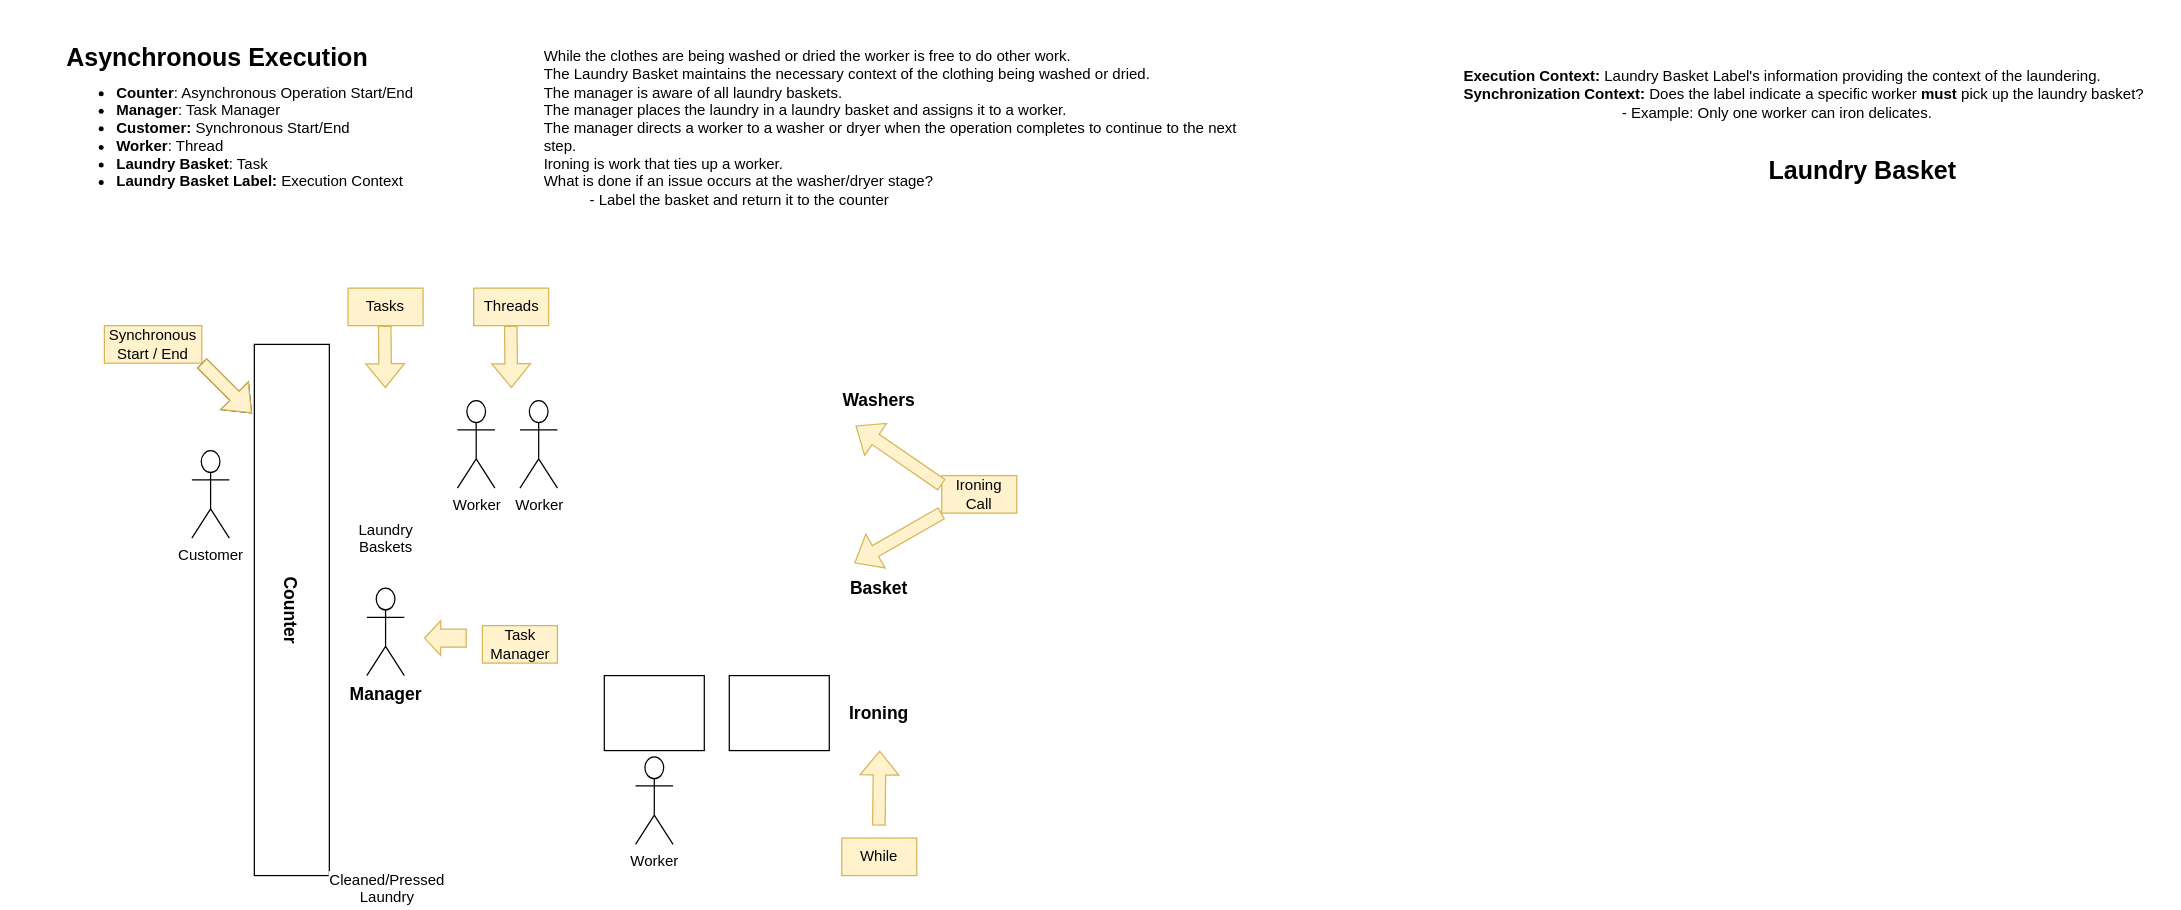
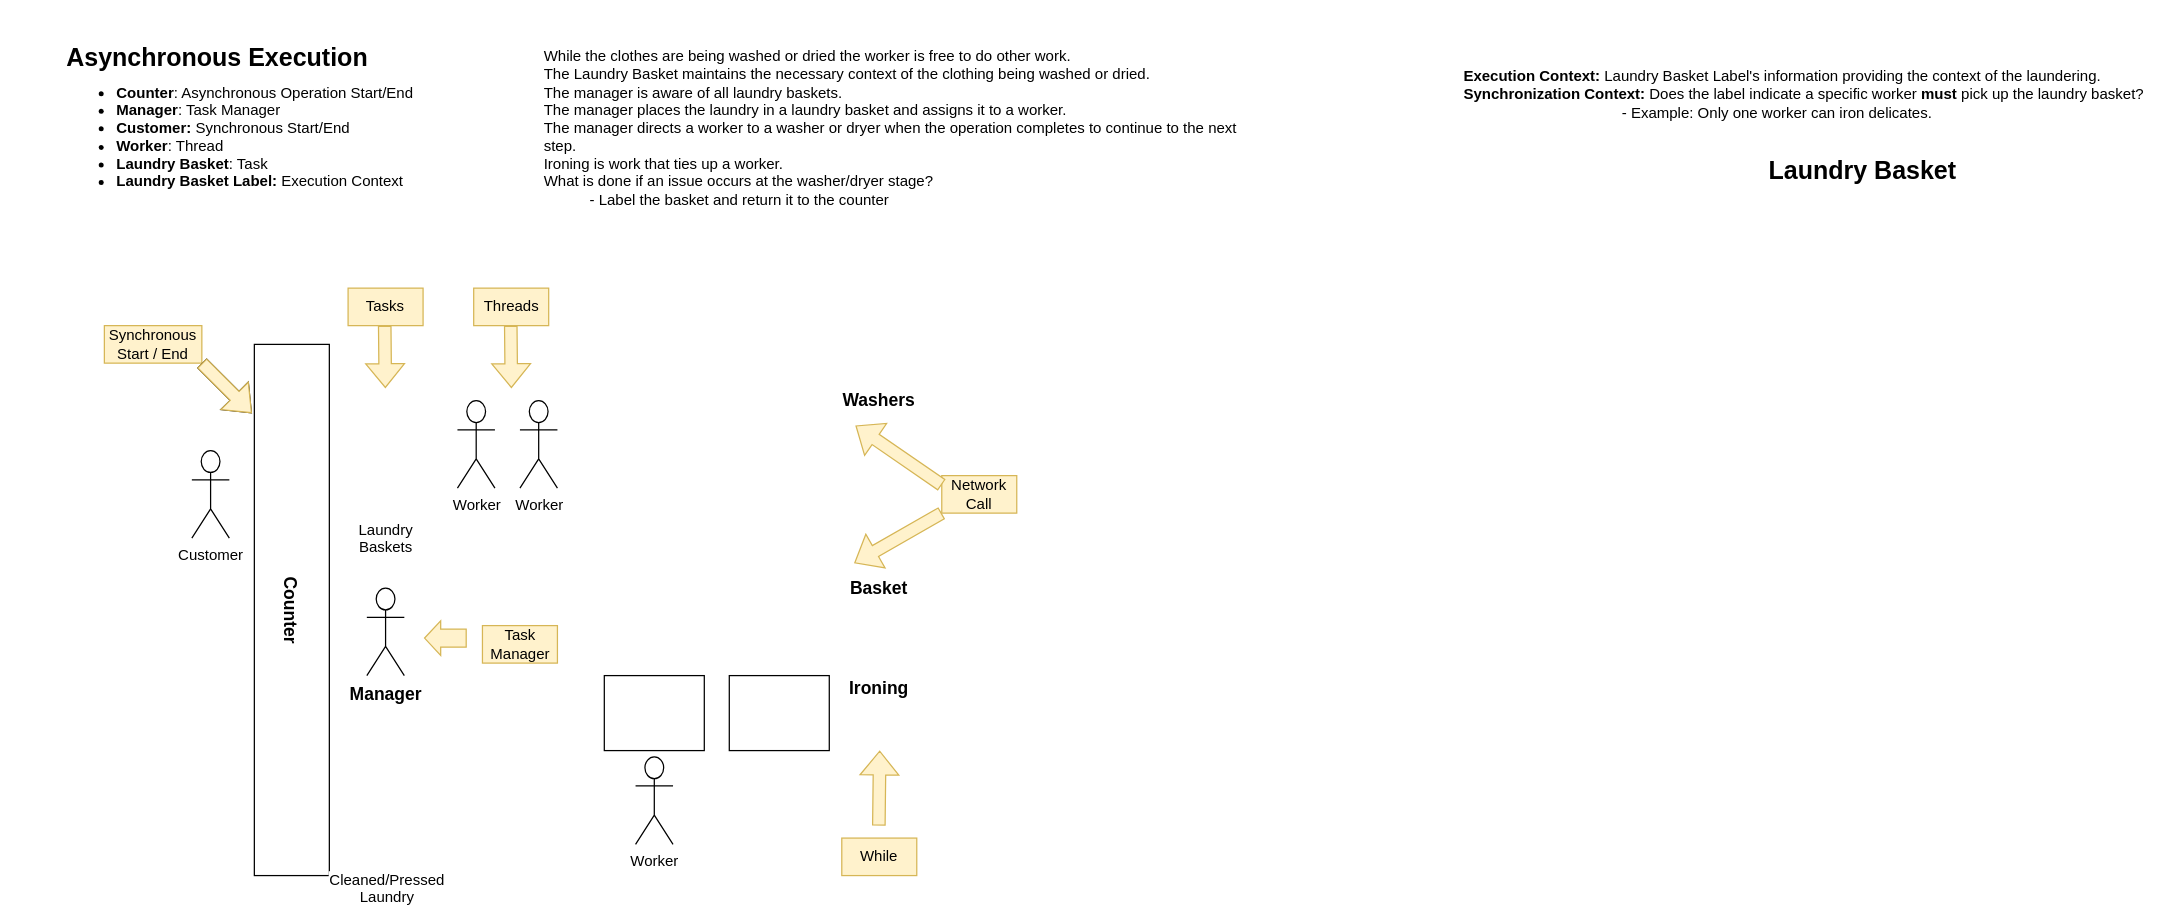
node "Ironing Call": label "Ironing Call" -> "Network Call"
node "Ironing": moved (879, 713) -> (879, 688)
